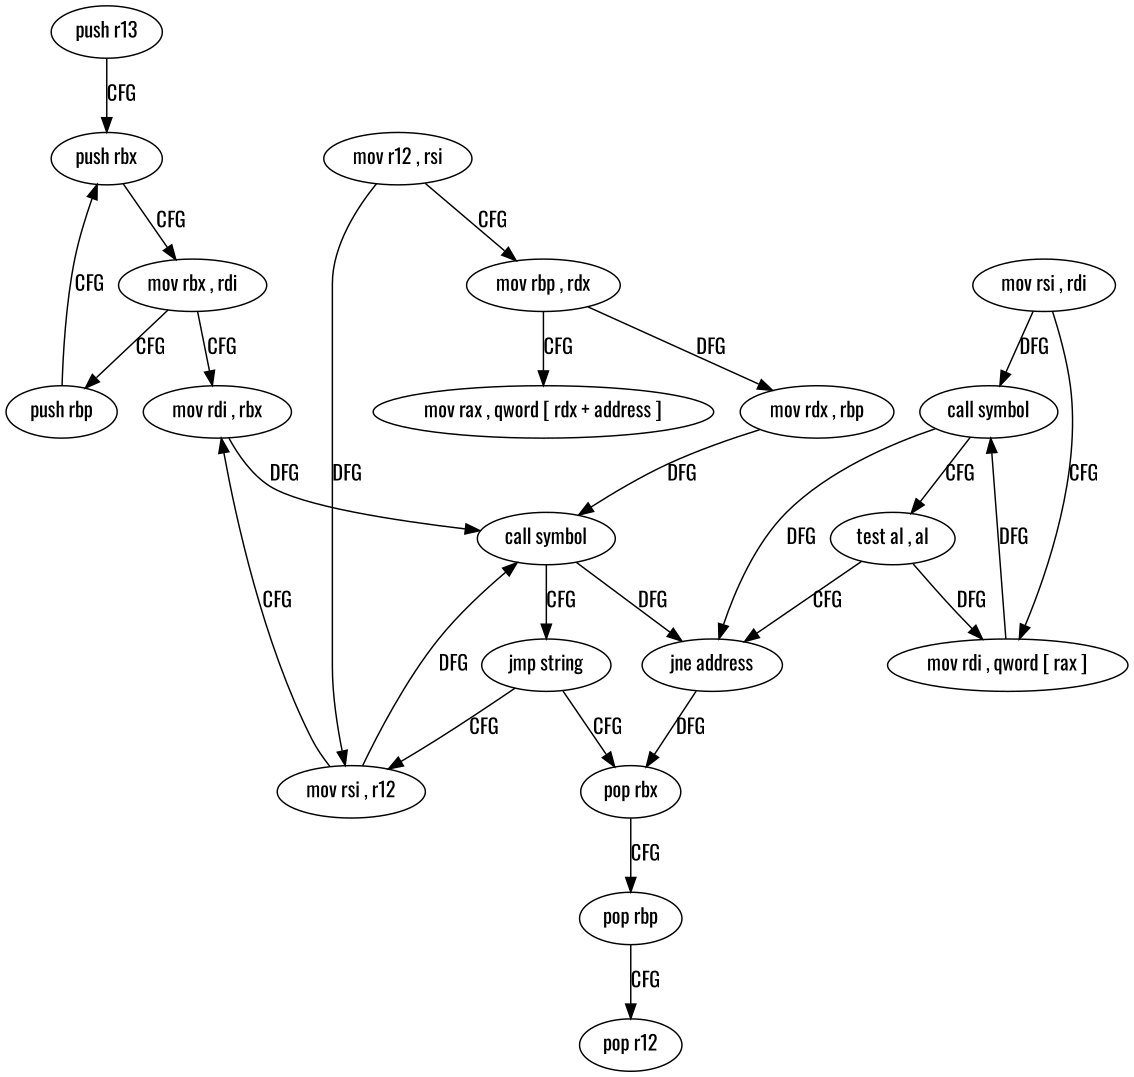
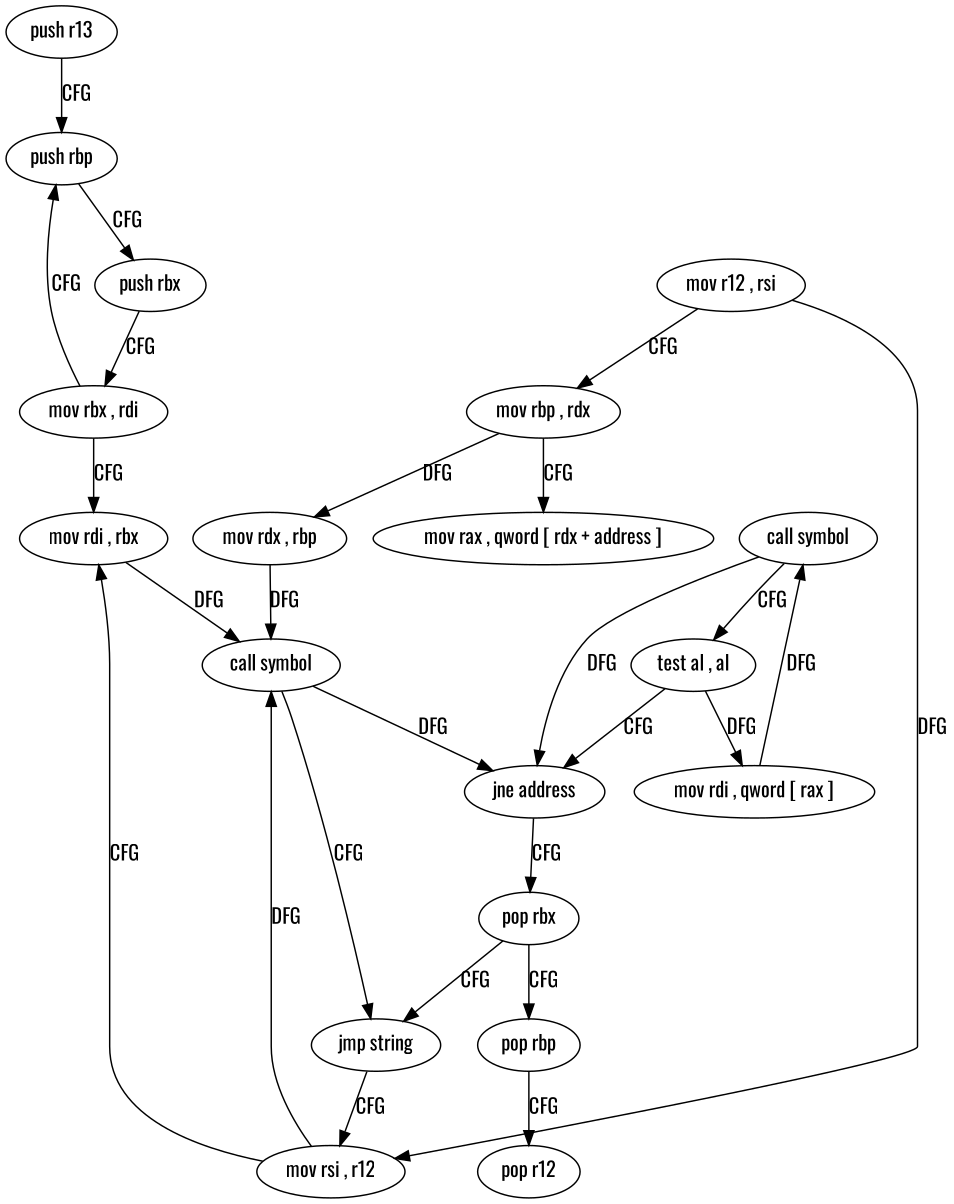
edge "push r13" -> "push rbx": now "push r13" -> "push rbp"
node "mov rsi , rdi": removed
edge "jmp string" -> "pop rbx": reversed
edge "jne address" -> "pop rbx": label "DFG" -> "CFG"
